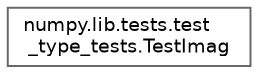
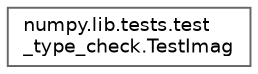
node "numpy.lib.tests.test _type_tests.TestImag": label "numpy.lib.tests.test _type_tests.TestImag" -> "numpy.lib.tests.test _type_check.TestImag"
